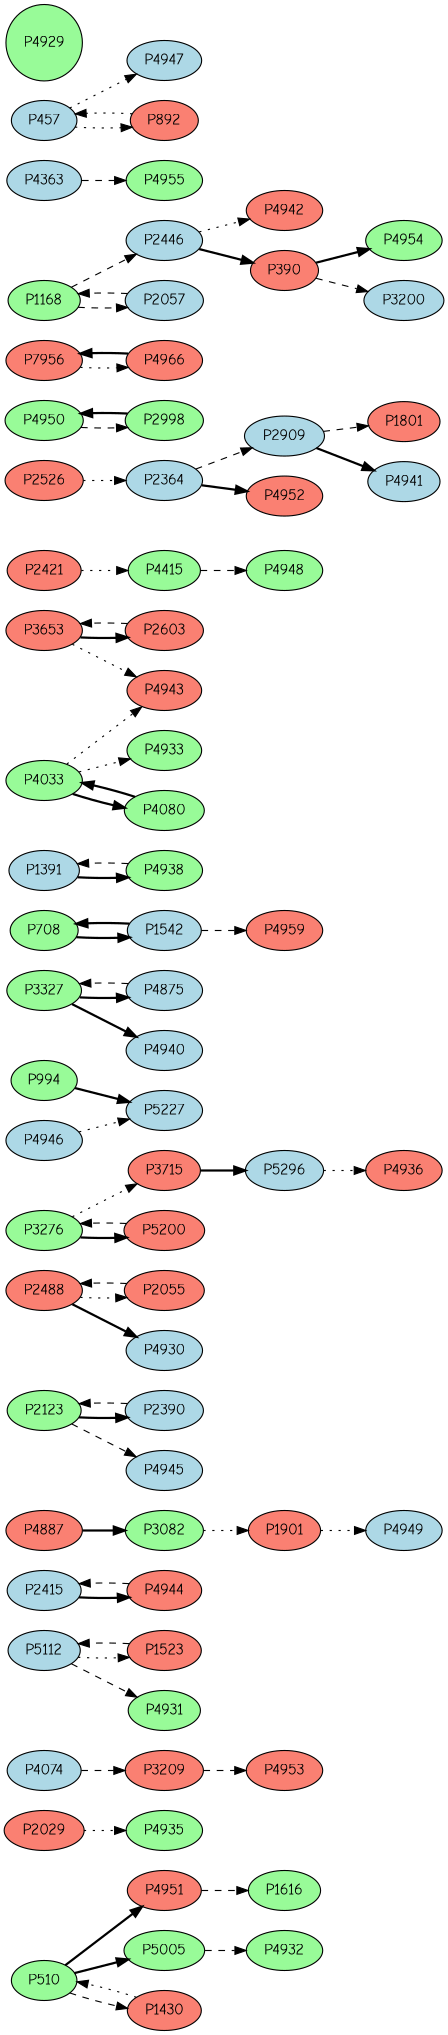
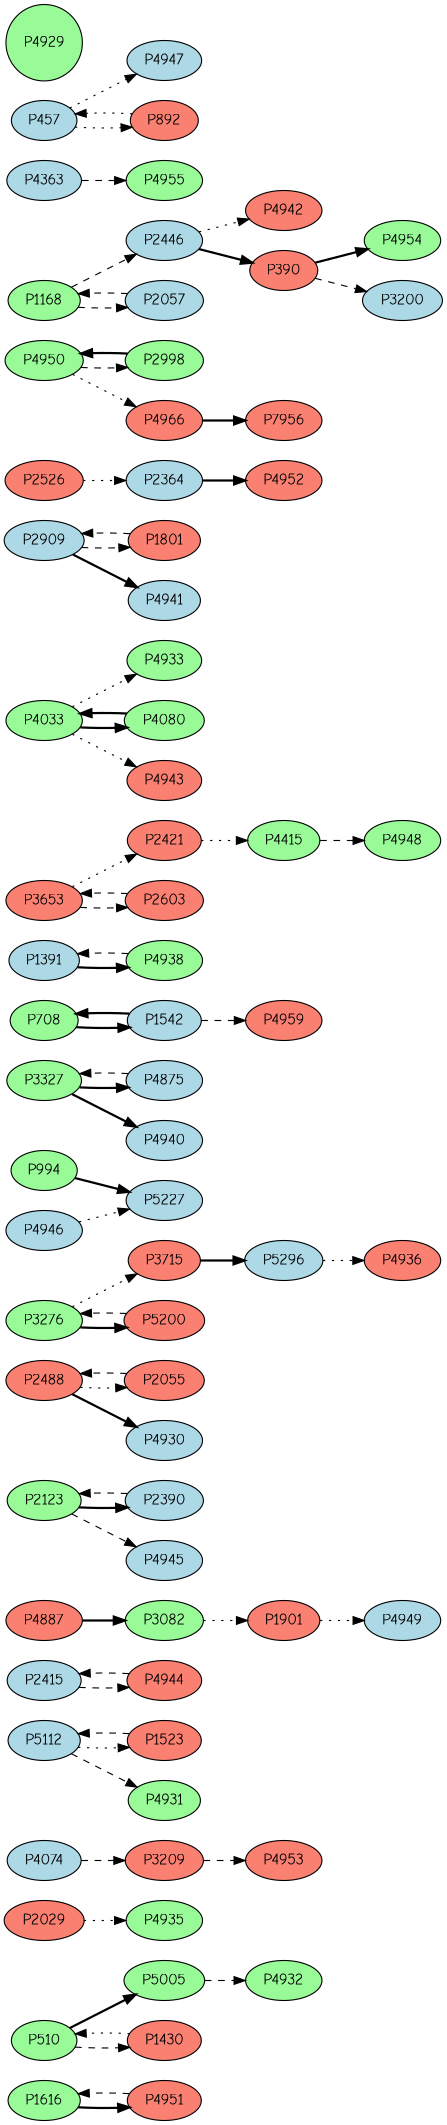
edge "P7956" -> "P4966": now "P4950" -> "P4966"
edge "P2364" -> "P2909": now "P1801" -> "P2909"
edge "P3653" -> "P2603": style bold -> dashed
edge "P3653" -> "P4943": now "P3653" -> "P2421"
edge "P2415" -> "P4944": style bold -> dashed
edge "P510" -> "P4951": now "P1616" -> "P4951"
